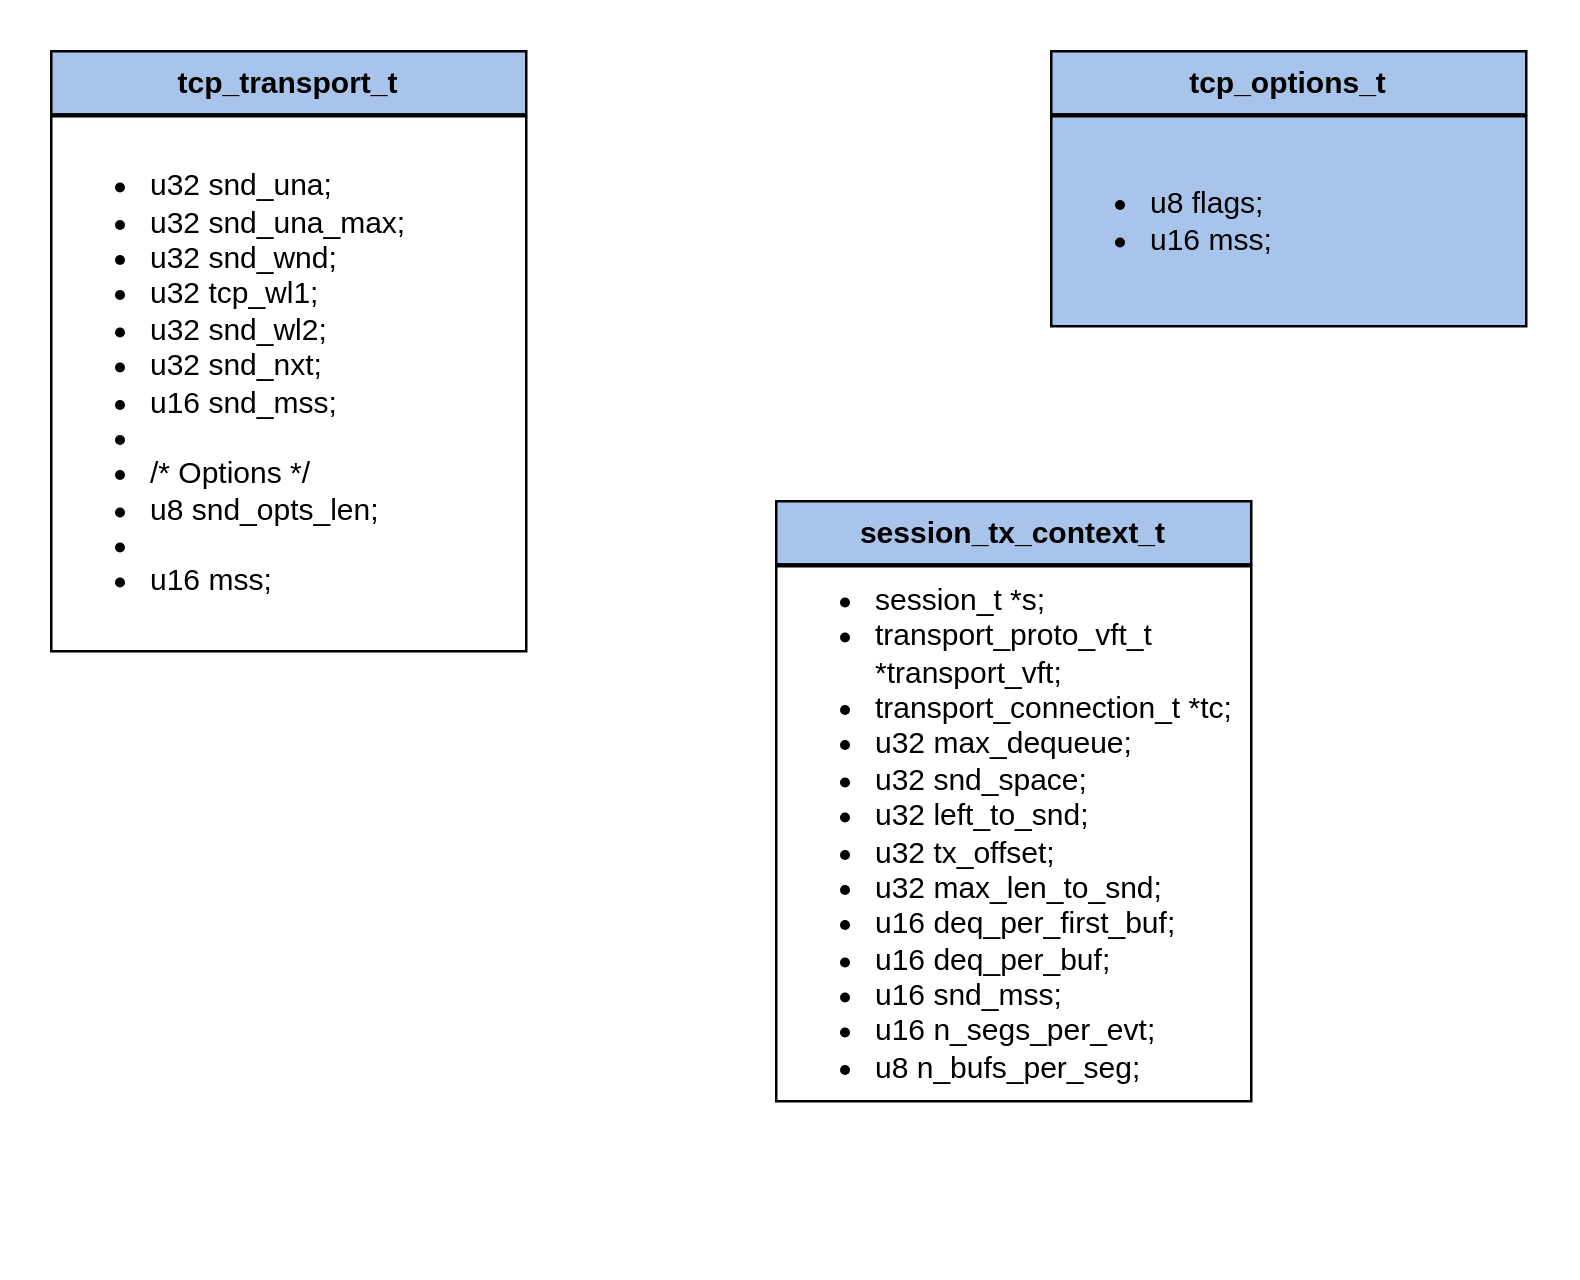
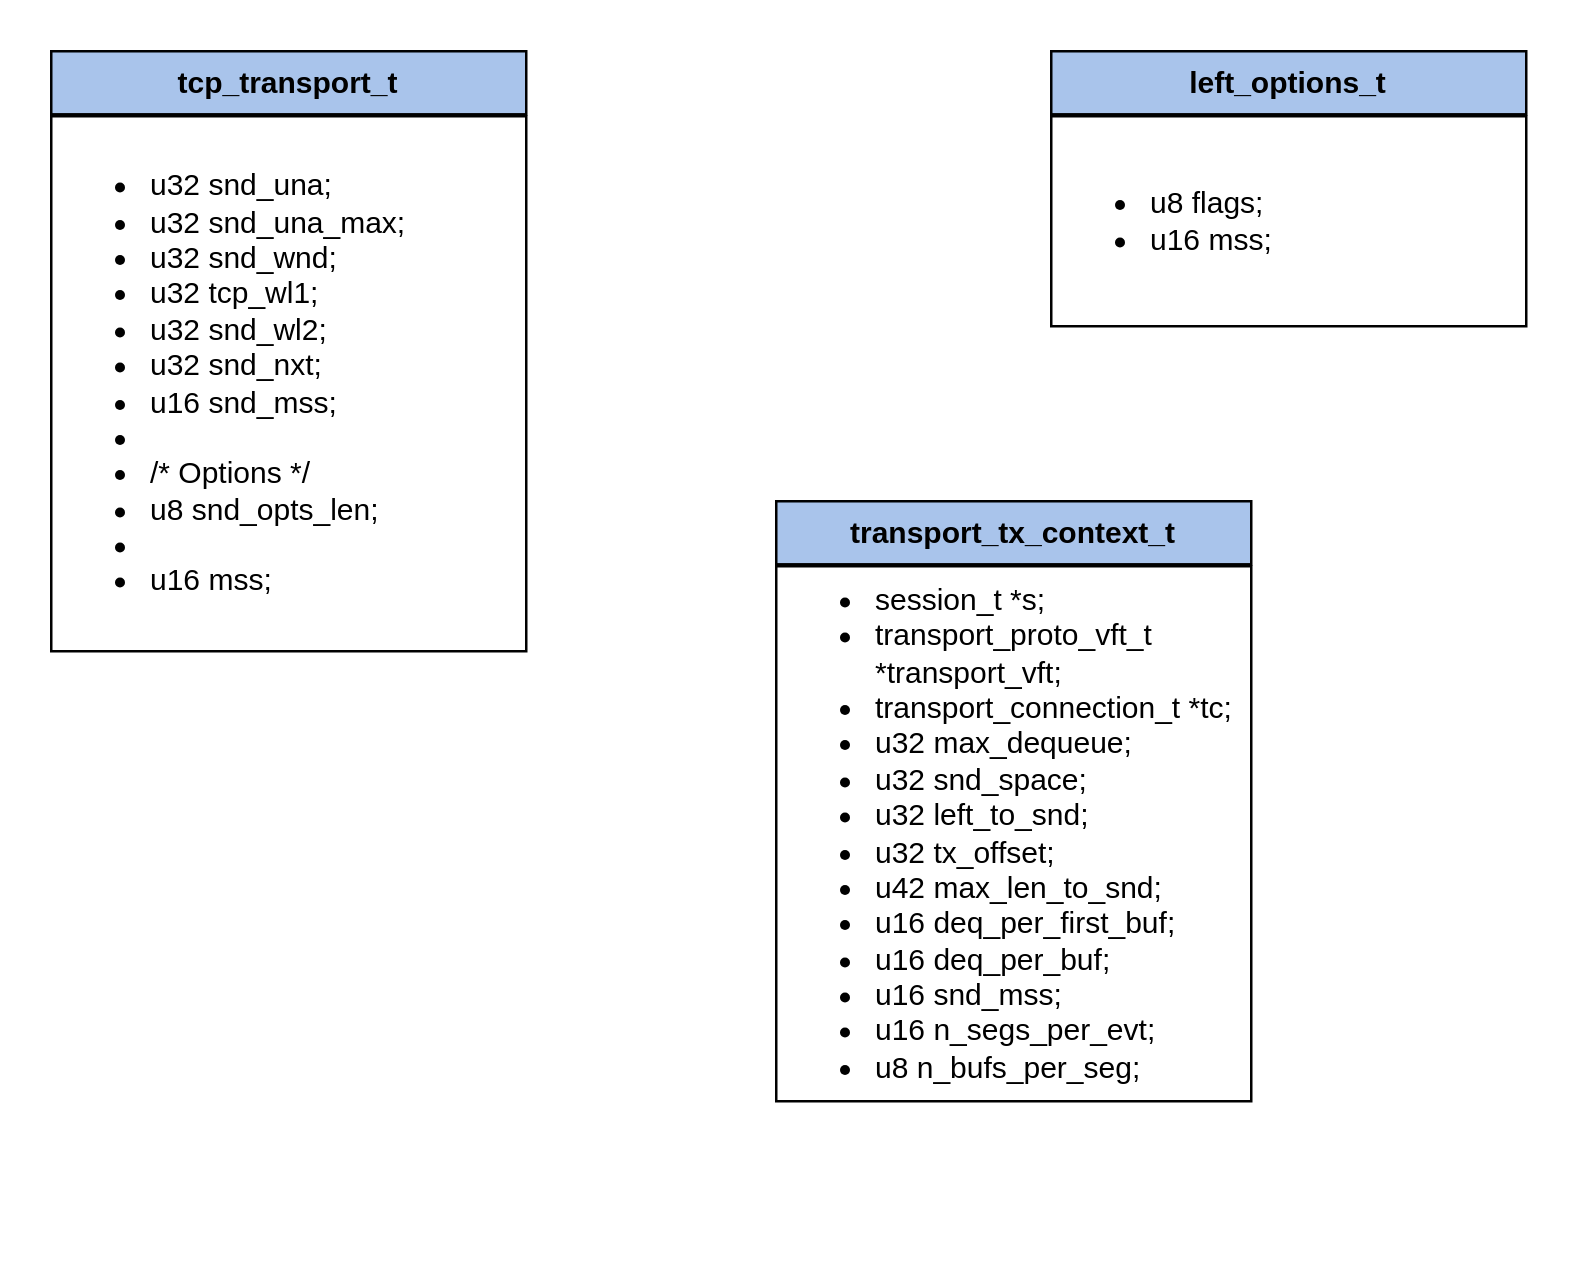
node "tcp_options_t": label "tcp_options_t" -> "left_options_t"
node "u8 flags; u16 mss;": fillcolor #a9c4eb -> #ffffff
node "session_tx_context_t": label "session_tx_context_t" -> "transport_tx_context_t"
node "session_t *s; transport_proto_vft_t *transport_vft; transport_connection_t *tc; u32 max_dequeue; u32 snd_space; u32 left_to_snd; u32 tx_offset; u32 max_len_to_snd; u16 deq_per_first_buf; u16 deq_per_buf; u16 snd_mss; u16 n_segs_per_evt; u8 n_bufs_per_seg;": label "session_t *s; transport_proto_vft_t *transport_vft; transport_connection_t *tc; u32 max_dequeue; u32 snd_space; u32 left_to_snd; u32 tx_offset; u32 max_len_to_snd; u16 deq_per_first_buf; u16 deq_per_buf; u16 snd_mss; u16 n_segs_per_evt; u8 n_bufs_per_seg;" -> "session_t *s; transport_proto_vft_t *transport_vft; transport_connection_t *tc; u32 max_dequeue; u32 snd_space; u32 left_to_snd; u32 tx_offset; u42 max_len_to_snd; u16 deq_per_first_buf; u16 deq_per_buf; u16 snd_mss; u16 n_segs_per_evt; u8 n_bufs_per_seg;"
